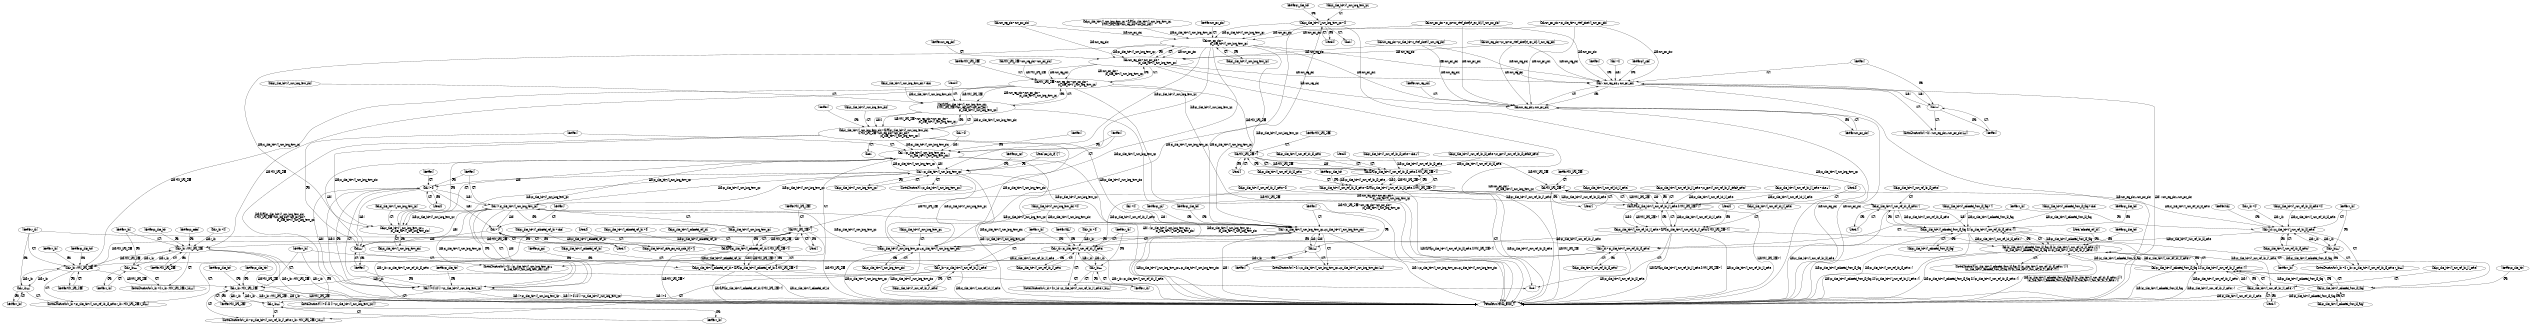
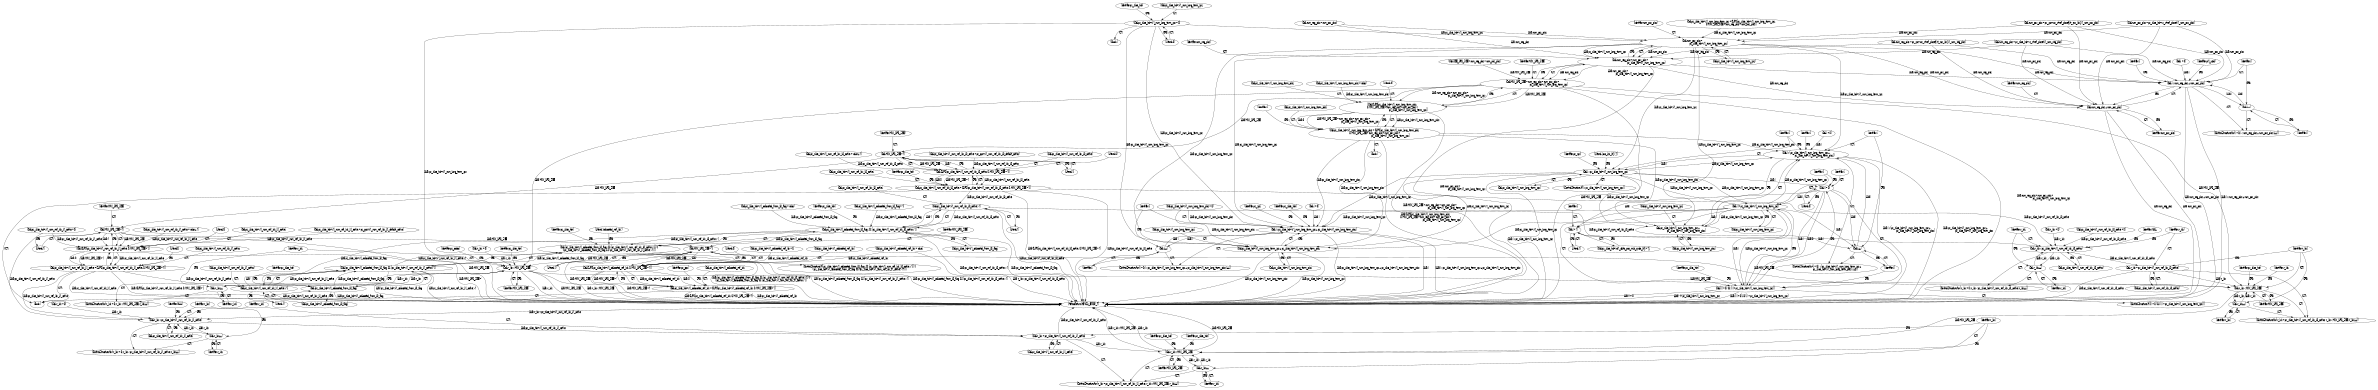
node "(Call,MAX_DPB_SIZE - num_neg_pics - num_pos_pics)": label "(Call,MAX_DPB_SIZE - num_neg_pics - num_pos_pics)" -> "(Call,SIZE_DPB_SIZE - num_neg_pics - num_pos_pics)"
edge "(Call,num_pos_pics - ps_slice_hdr->i1_num_long_term_sps)" -> "(Call,i < num_neg_pics + num_pos_pics)": label "SIZE: num_pos_pics" -> "DDG: num_pos_pics"
edge "(Call,ps_slice_hdr->i1_num_ref_idx_l0_active > 1)" -> "(Call,r_idx < ps_slice_hdr->i1_num_ref_idx_l0_active)": added, label "DDG: ps_slice_hdr->i1_num_ref_idx_l0_active"
edge "(Call,r_idx < ps_slice_hdr->i1_num_ref_idx_l1_active)" -> "(MethodReturn,IHEVCD_ERROR_T)": reversed
